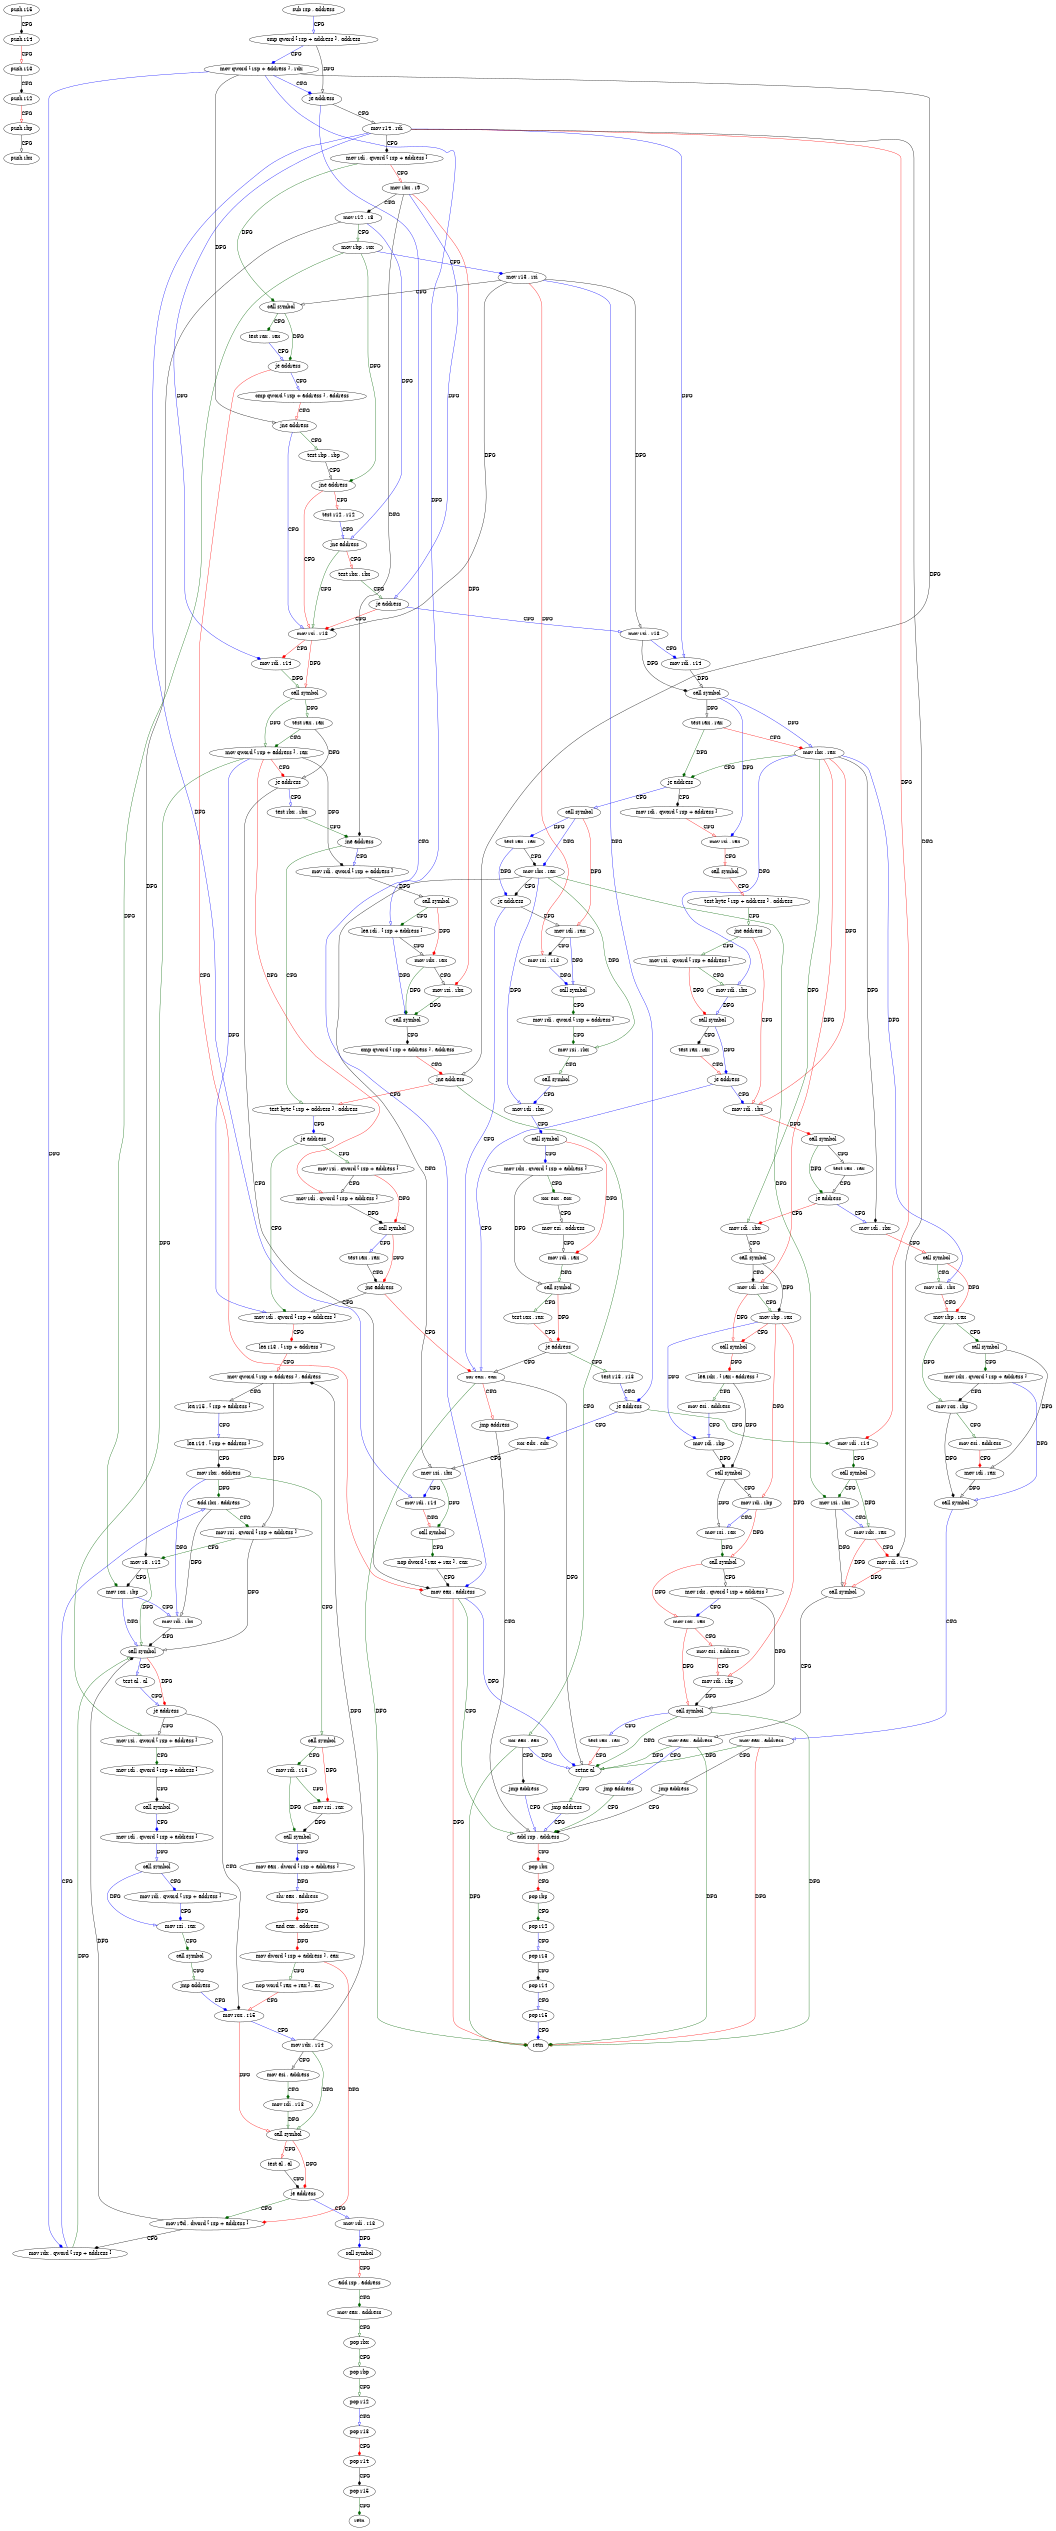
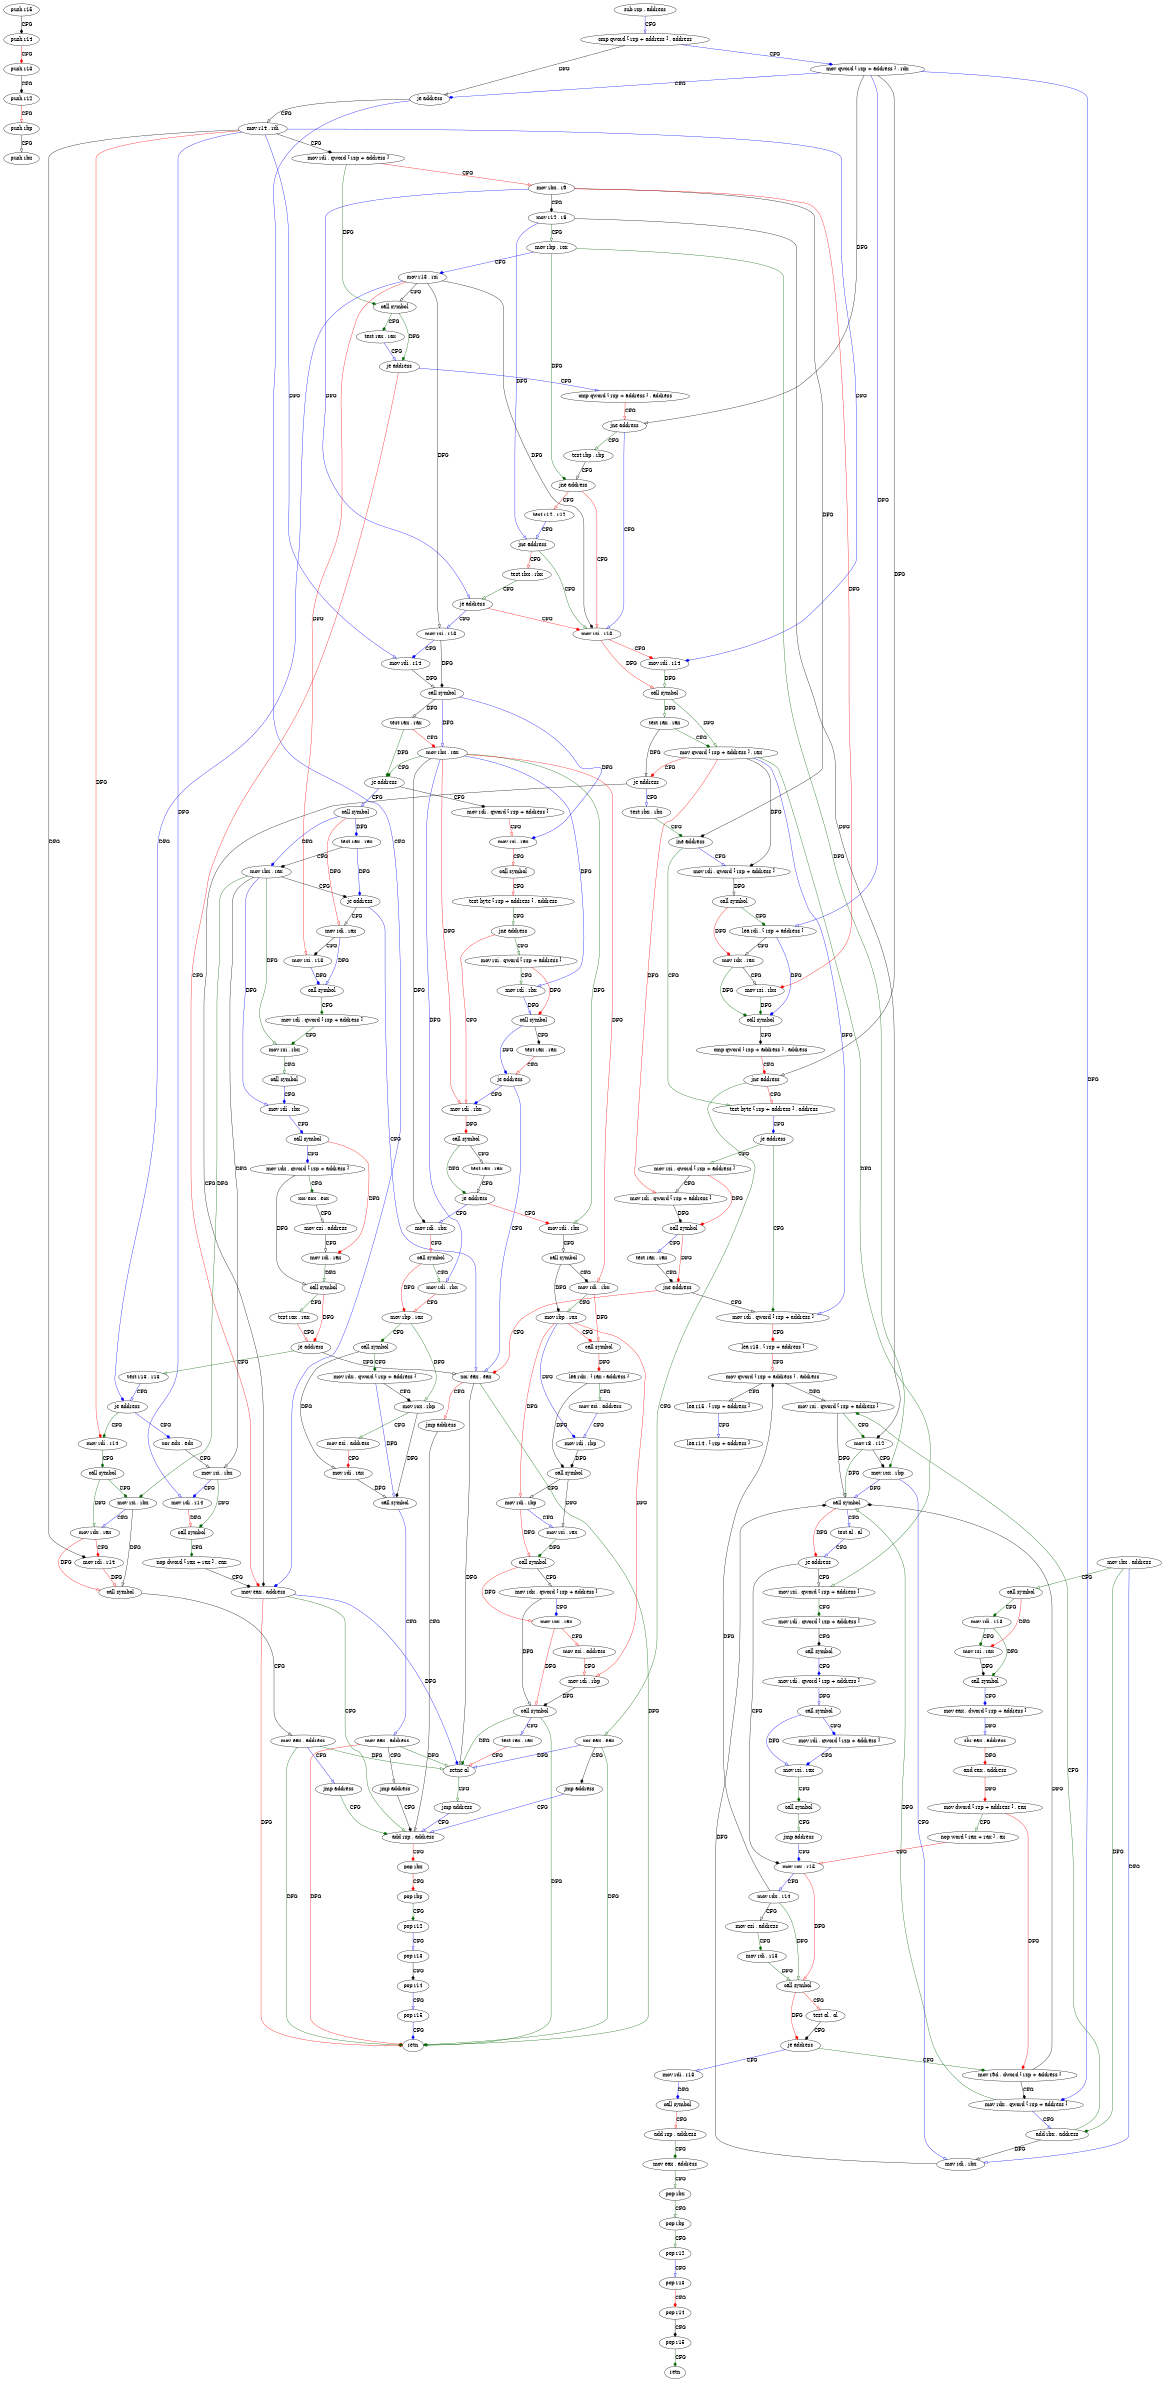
edge "push r14" -> "push r13": arrowhead onormal -> diamond
edge "lea r14 , [ rsp + address ]" -> "mov rbx , address": removed, label "CFG"
